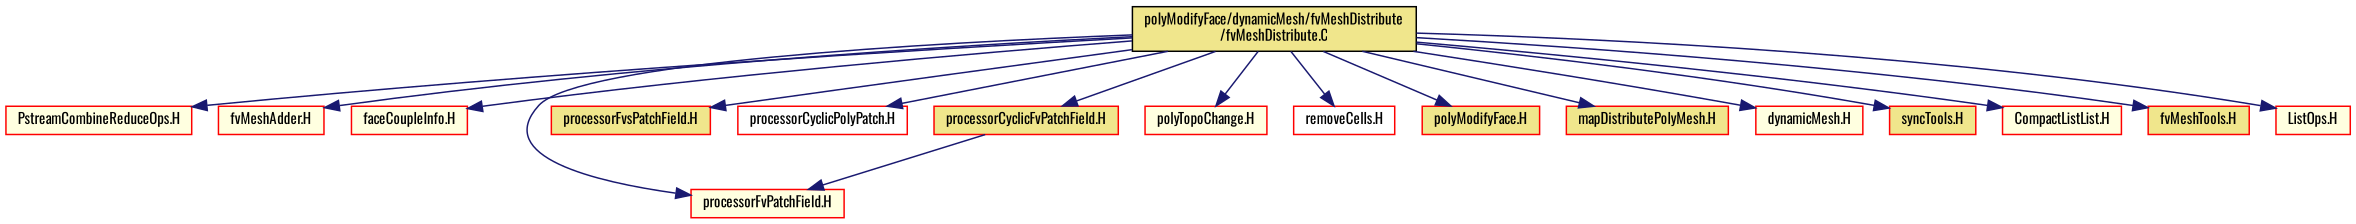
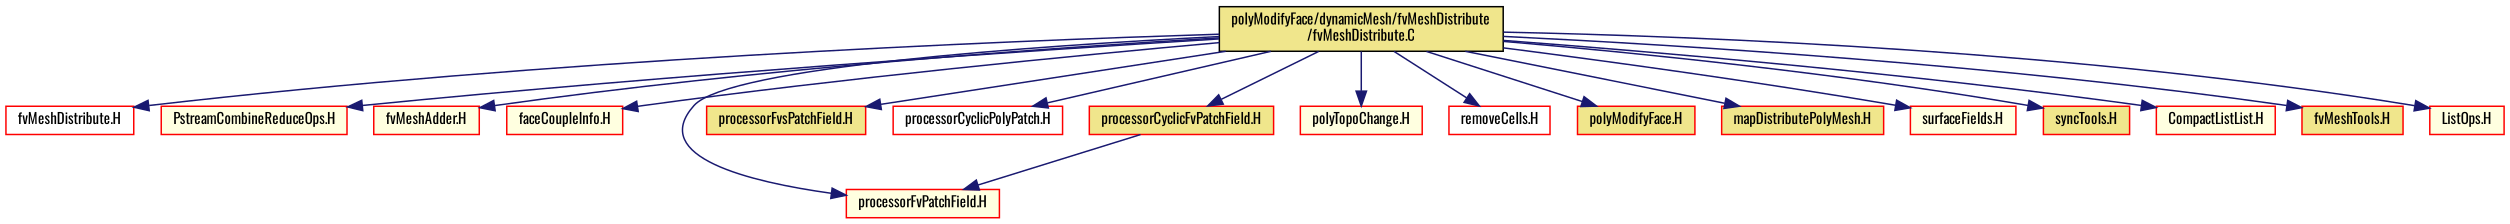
node "fvMeshDistribute.H": added
node "dynamicMesh.H": label "dynamicMesh.H" -> "surfaceFields.H"
